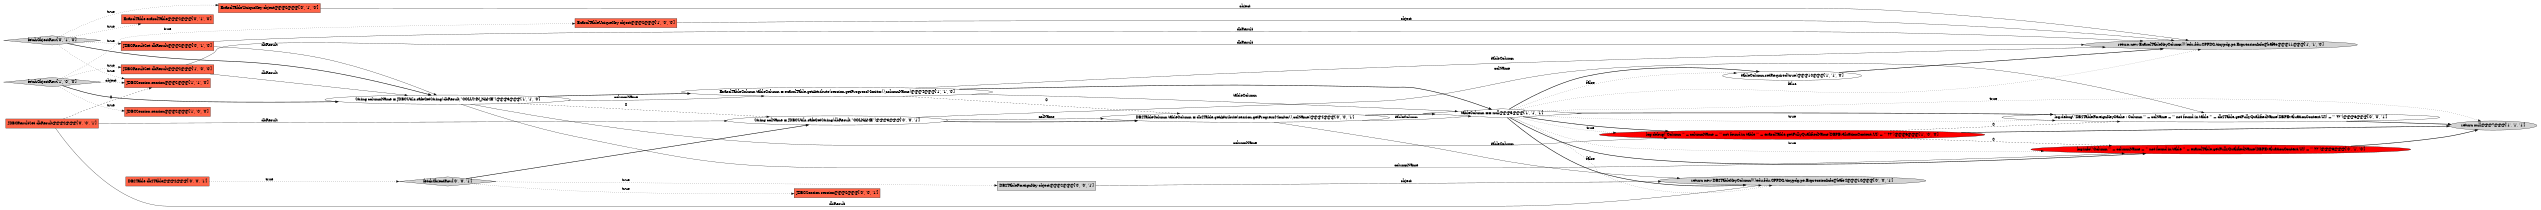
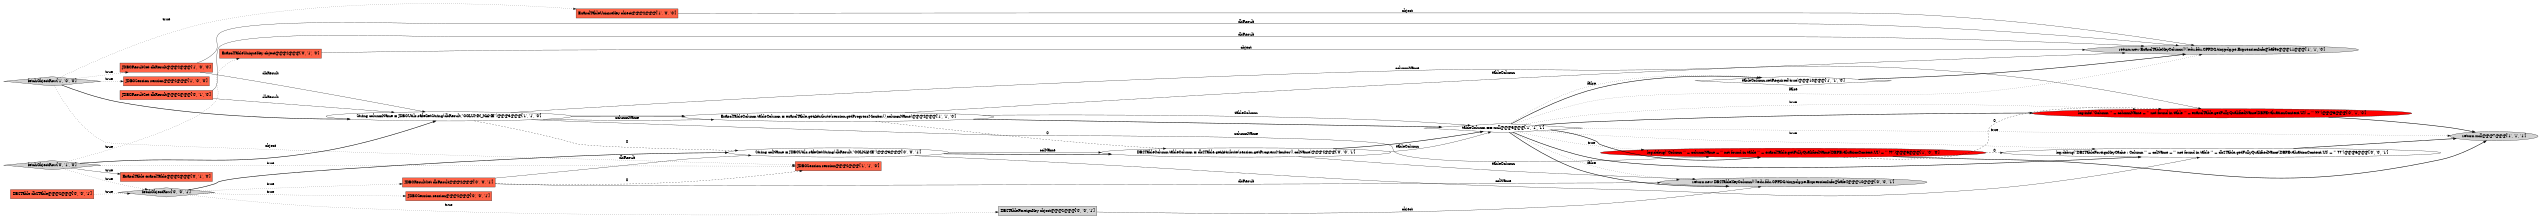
edge "fetchObjectRow['0', '1', '0']" -> "ExasolTable exasolTable@@@2@@@['0', '1', '0']": style dotted -> solid
edge "fetchObjectRow['0', '1', '0']" -> "JDBCResultSet dbResult@@@2@@@['0', '1', '0']": now "fetchObjectRow['0', '1', '0']" -> "fetchObjectRow['0', '0', '1']"
node "tableColumn.setRequired(true)@@@10@@@['1', '1', '0']": shape ellipse -> diamond
edge "fetchObjectRow['0', '0', '1']" -> "JDBCResultSet dbResult@@@2@@@['0', '0', '1']": added, label "true"
